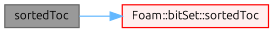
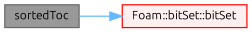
node "Foam::bitSet::sortedToc": label "Foam::bitSet::sortedToc" -> "Foam::bitSet::bitSet"
